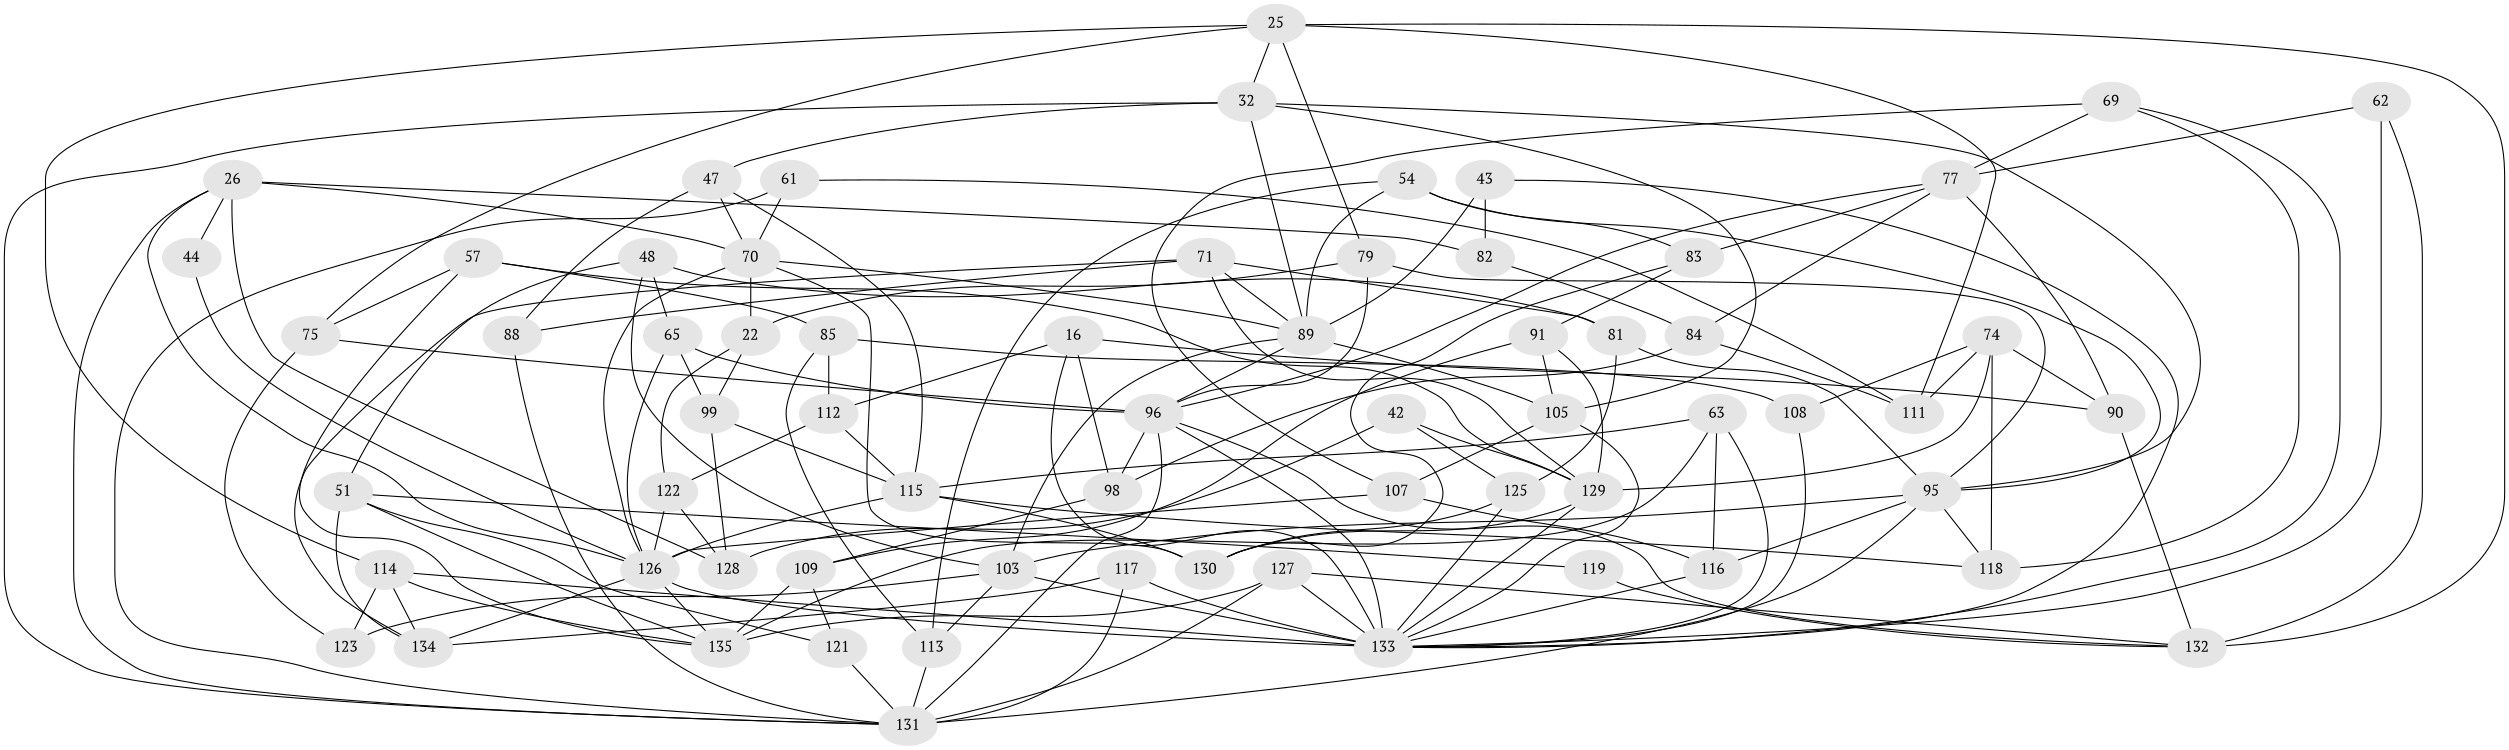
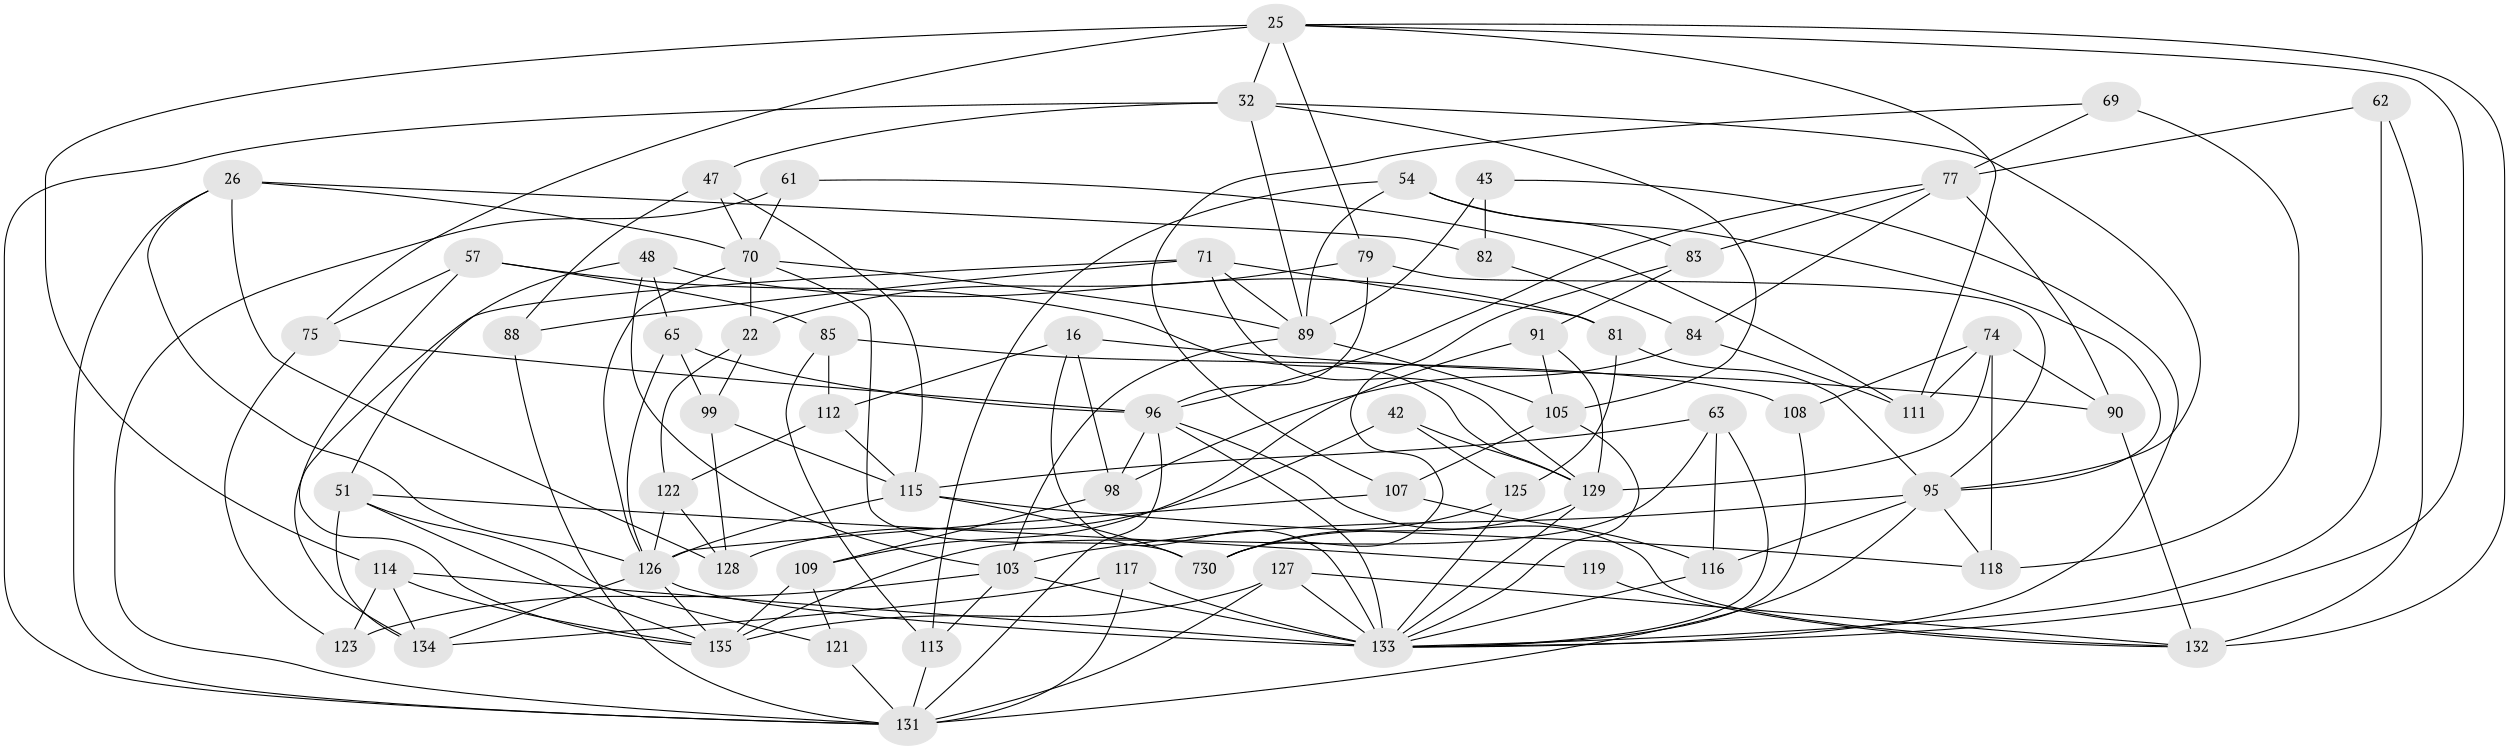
node "44": removed
edge "89" -- "96": removed
node "130": label "130" -> "730"
edge "69" -- "133": now "25" -- "133"
